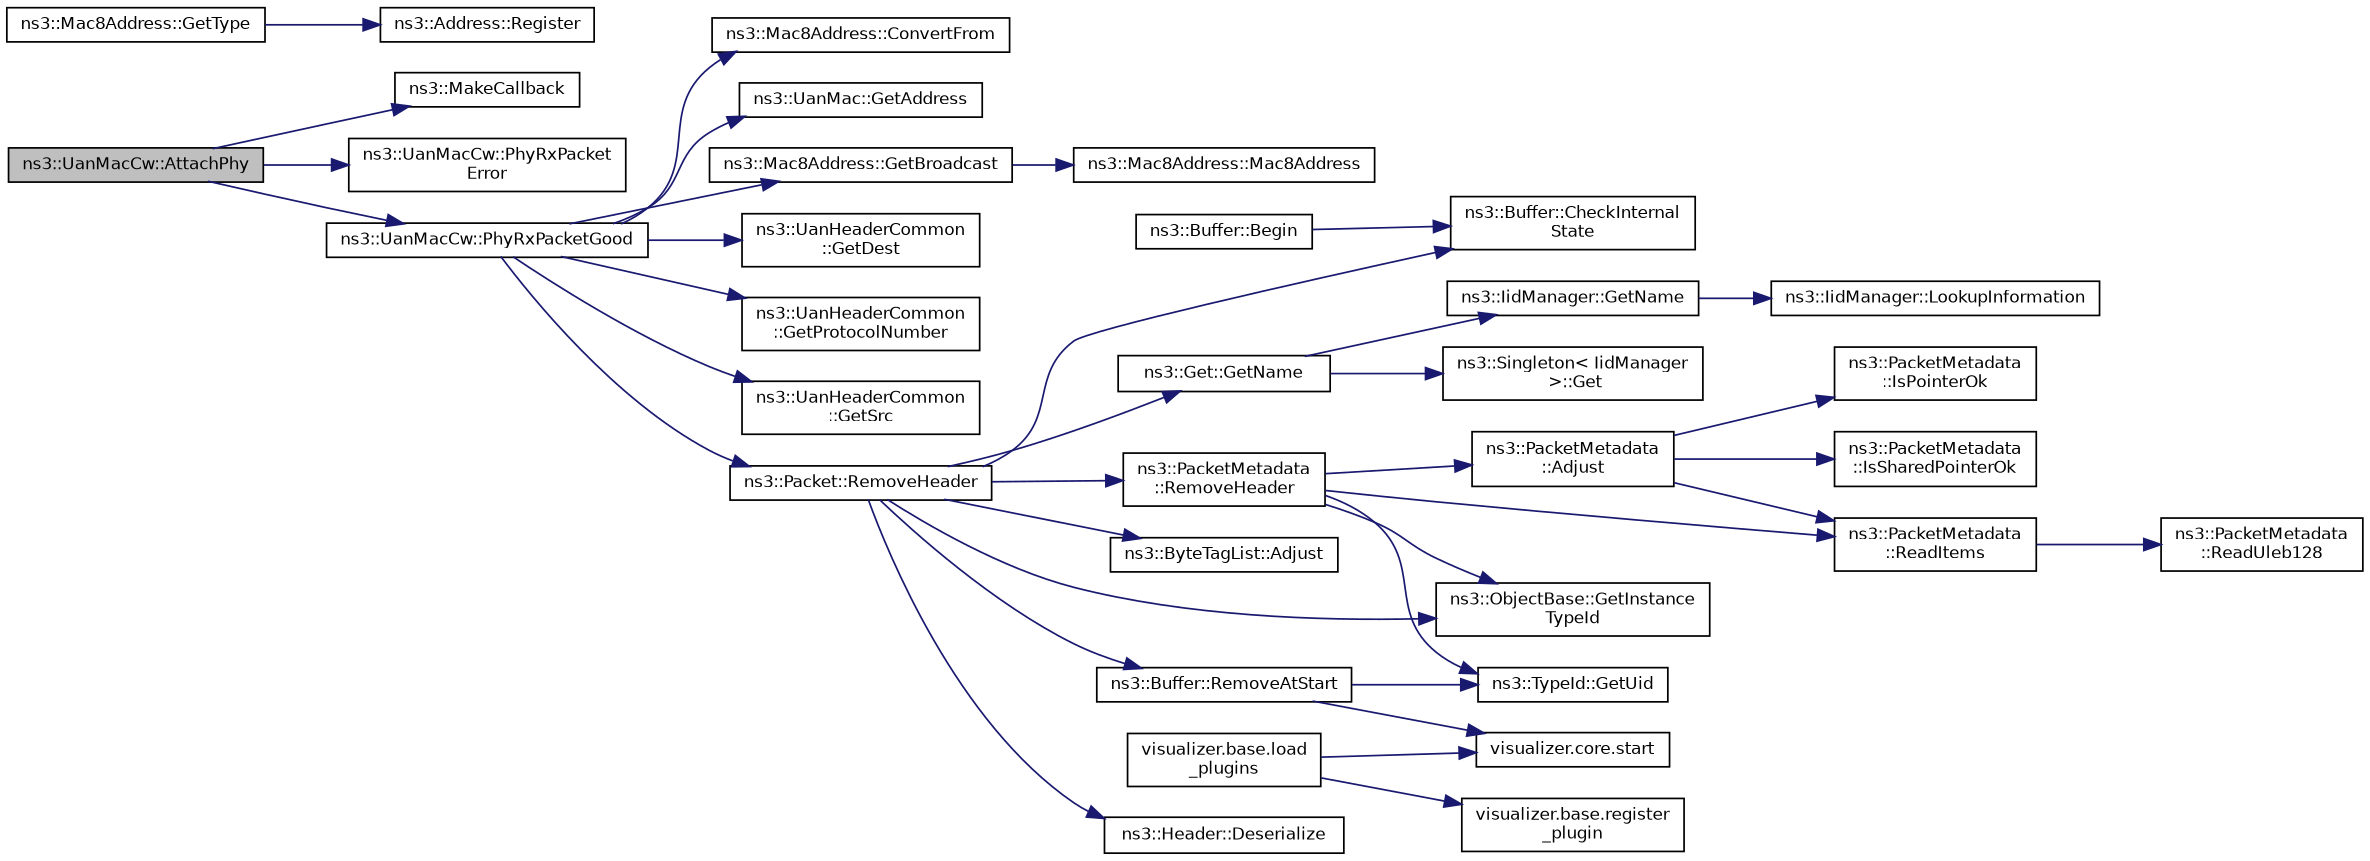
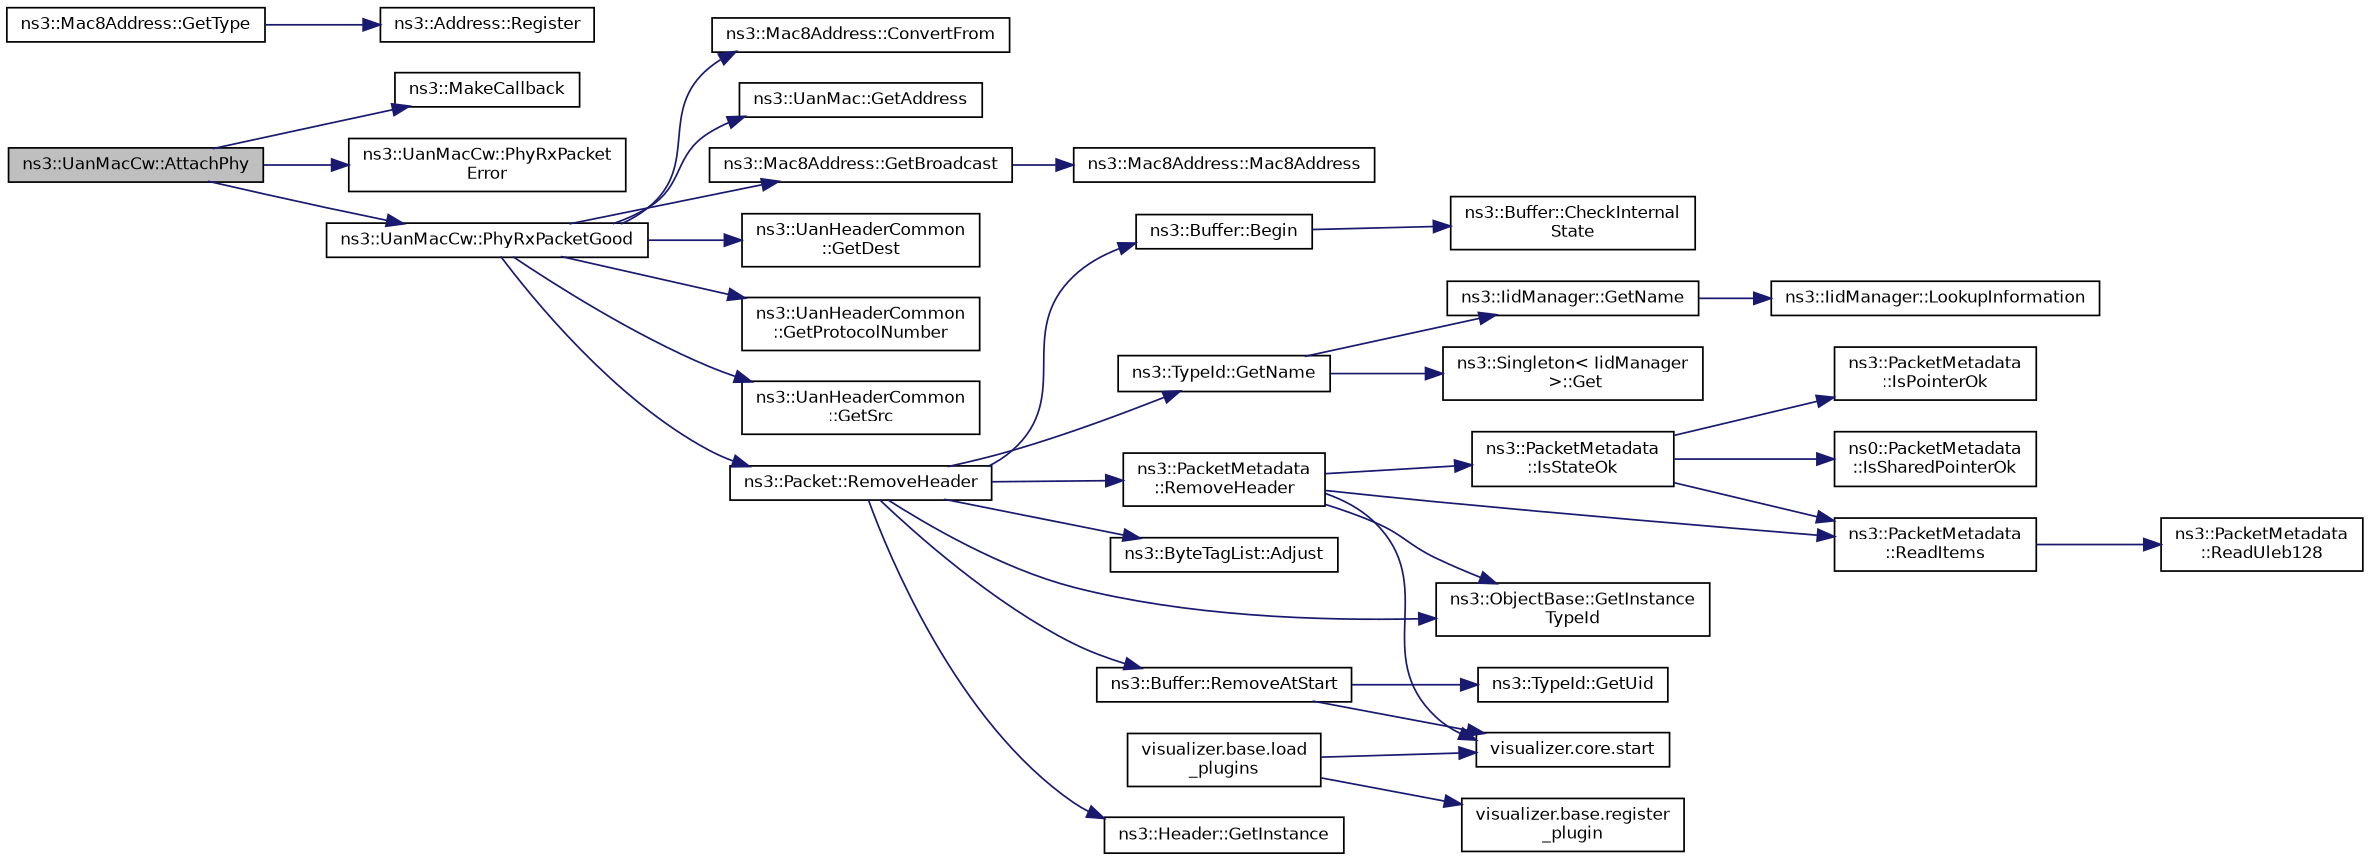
edge "ns3::Packet::RemoveHeader" -> "ns3::Buffer::CheckInternal State": now "ns3::Packet::RemoveHeader" -> "ns3::Buffer::Begin"
node "ns3::Get::GetName": label "ns3::Get::GetName" -> "ns3::TypeId::GetName"
node "ns3::PacketMetadata ::Adjust": label "ns3::PacketMetadata ::Adjust" -> "ns3::PacketMetadata ::IsStateOk"
node "ns3::PacketMetadata ::IsSharedPointerOk": label "ns3::PacketMetadata ::IsSharedPointerOk" -> "ns0::PacketMetadata ::IsSharedPointerOk"
edge "ns3::PacketMetadata ::RemoveHeader" -> "ns3::TypeId::GetUid": now "ns3::PacketMetadata ::RemoveHeader" -> "visualizer.core.start"
node "ns3::Header::Deserialize": label "ns3::Header::Deserialize" -> "ns3::Header::GetInstance"
